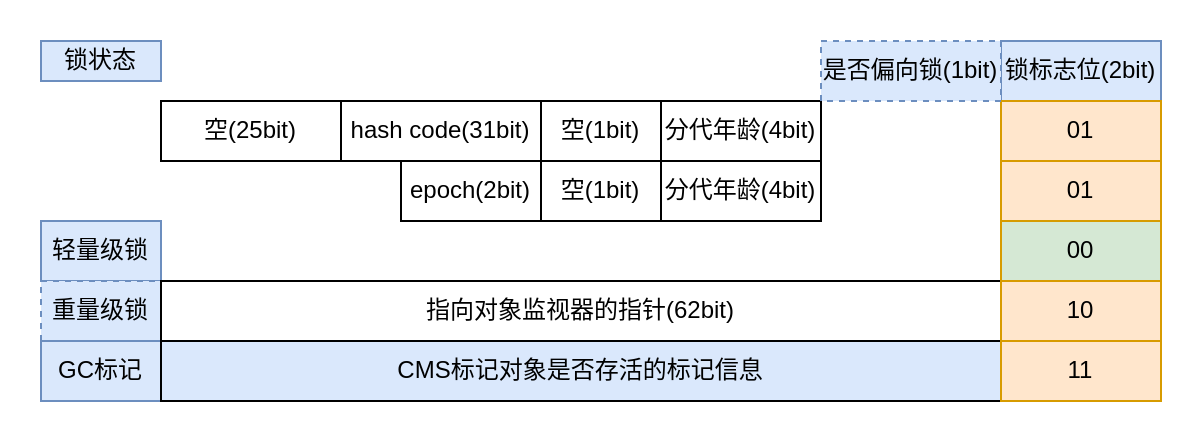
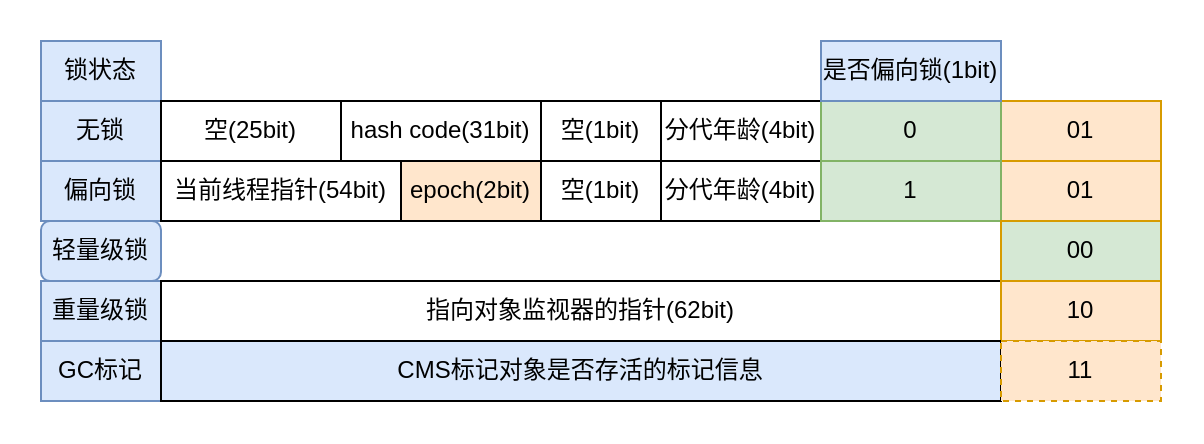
node "锁状态": size 120x40 -> 120x60
node "是否偏向锁(1bit)": style dashed -> solid
node "锁标志位(2bit)": removed
node "无锁": added
node "0": added
node "偏向锁": added
node "当前线程指针(54bit)": added
node "epoch(2bit)": fillcolor #ffffff -> #ffe6cc
node "1": added
node "轻量级锁": shape rectangle -> rounded rectangle
node "重量级锁": style dashed -> solid
node "11": style solid -> dashed
